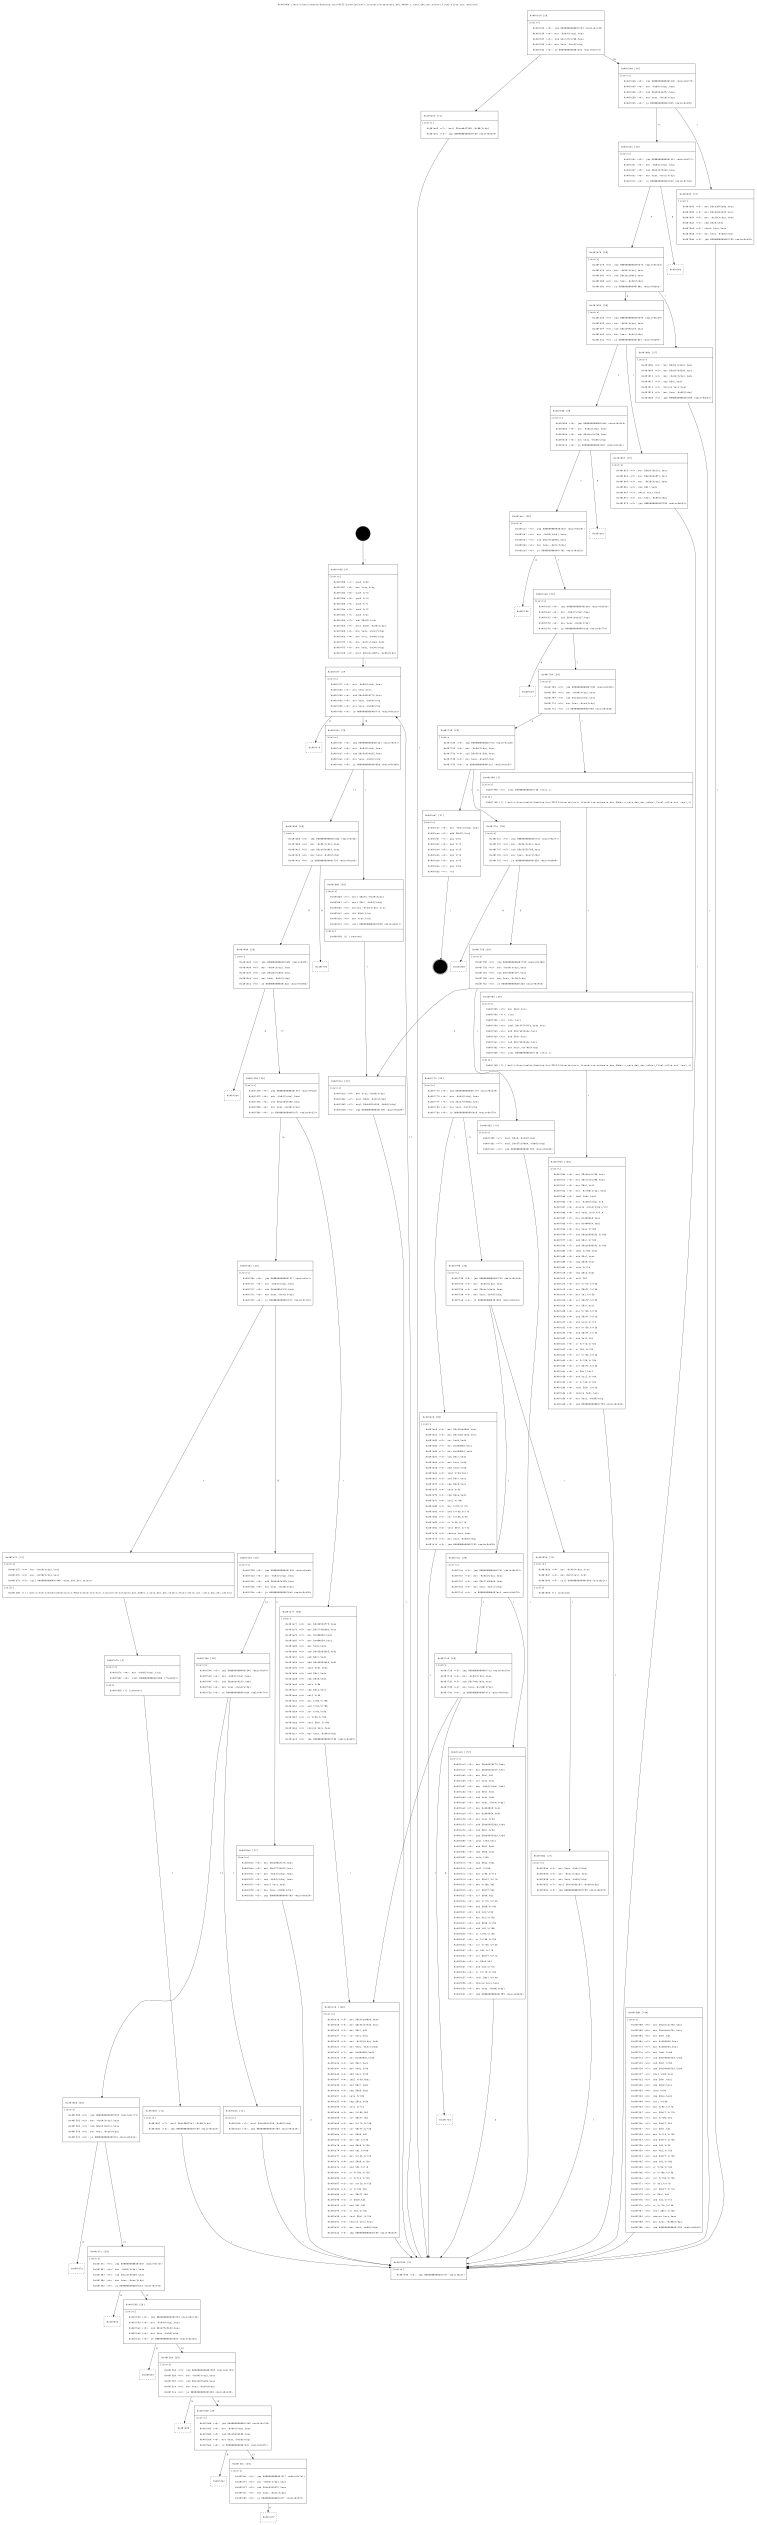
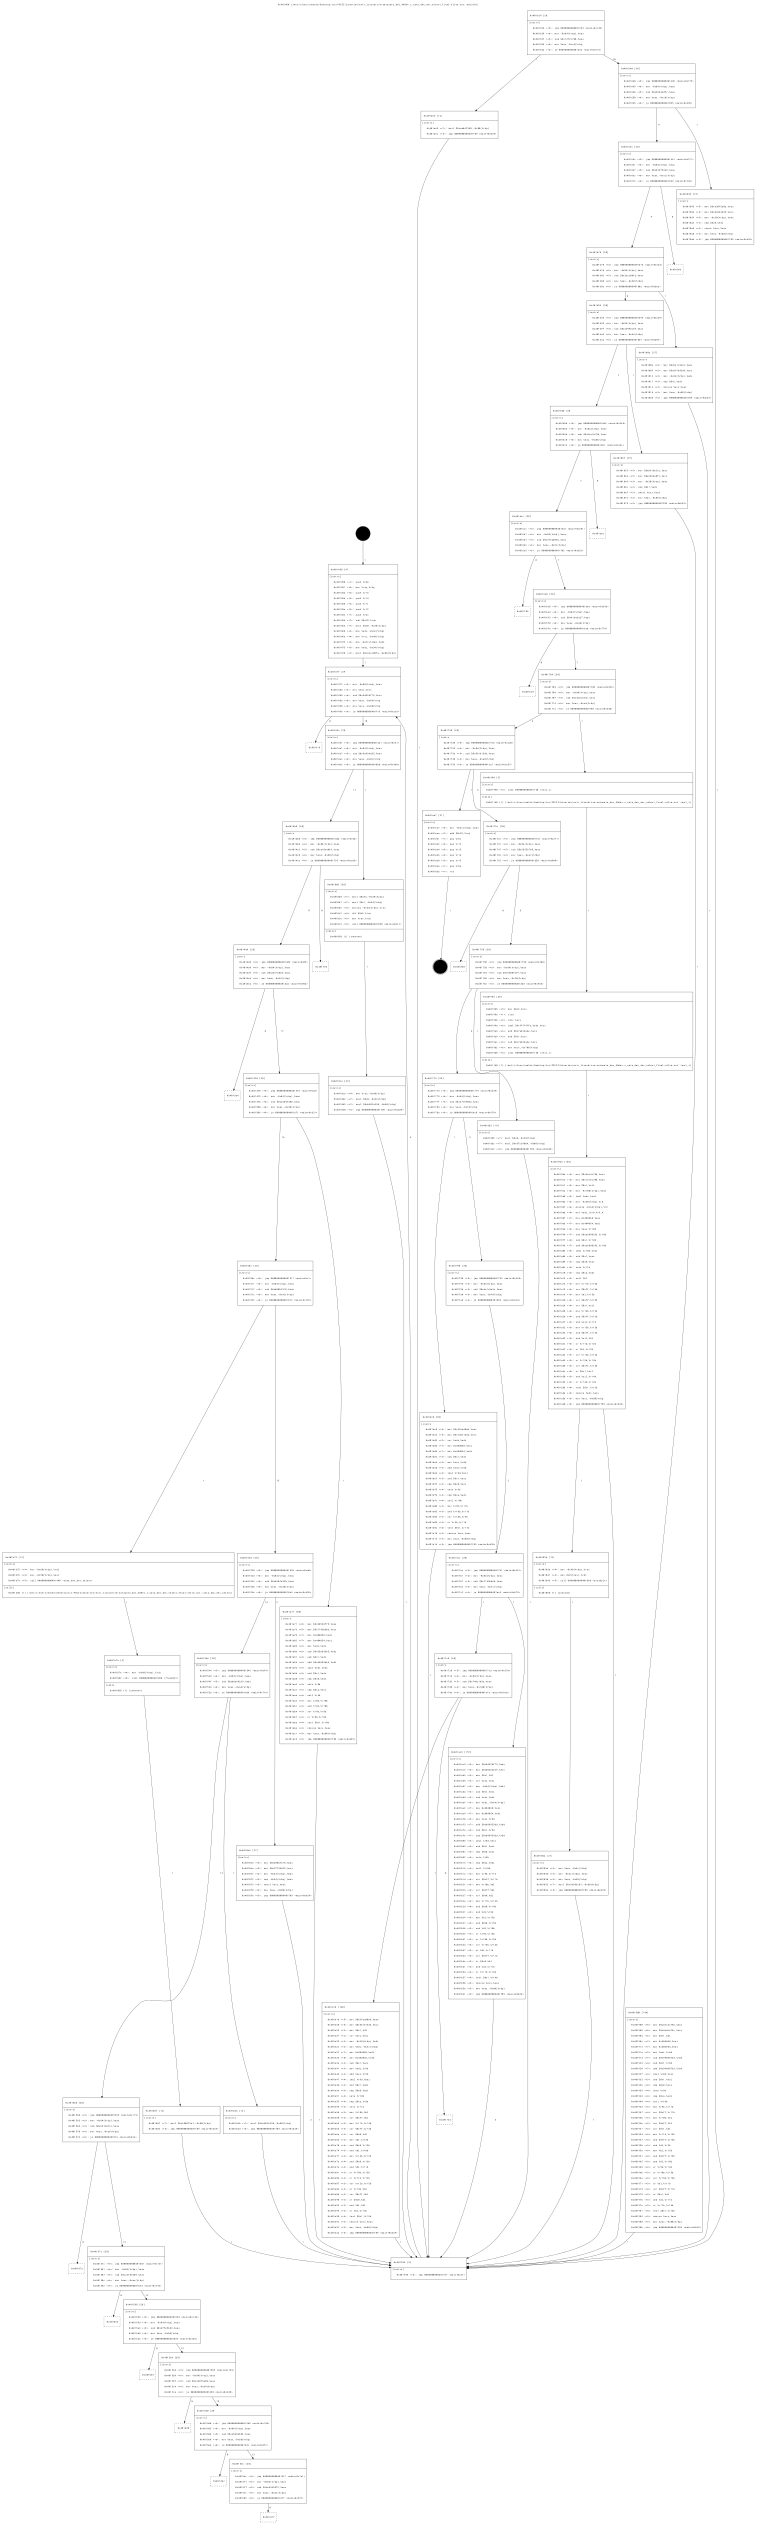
edge "0x401758 [28]" -> "0x4018ce [23]": now "0x401758 [28]" -> "0x401774 [28]"
edge "0x401f89 [5]" -> "0x40147f [29]": label " 17" -> " 4"
edge "0x401790 [28]" -> "0x40183d [13]": now "0x4019bd [168]" -> "0x40183d [13]"
edge "0x401a71 [88]" -> "0x401e1b [140]": now "0x401a71 [88]" -> "0x401f89 [5]"
